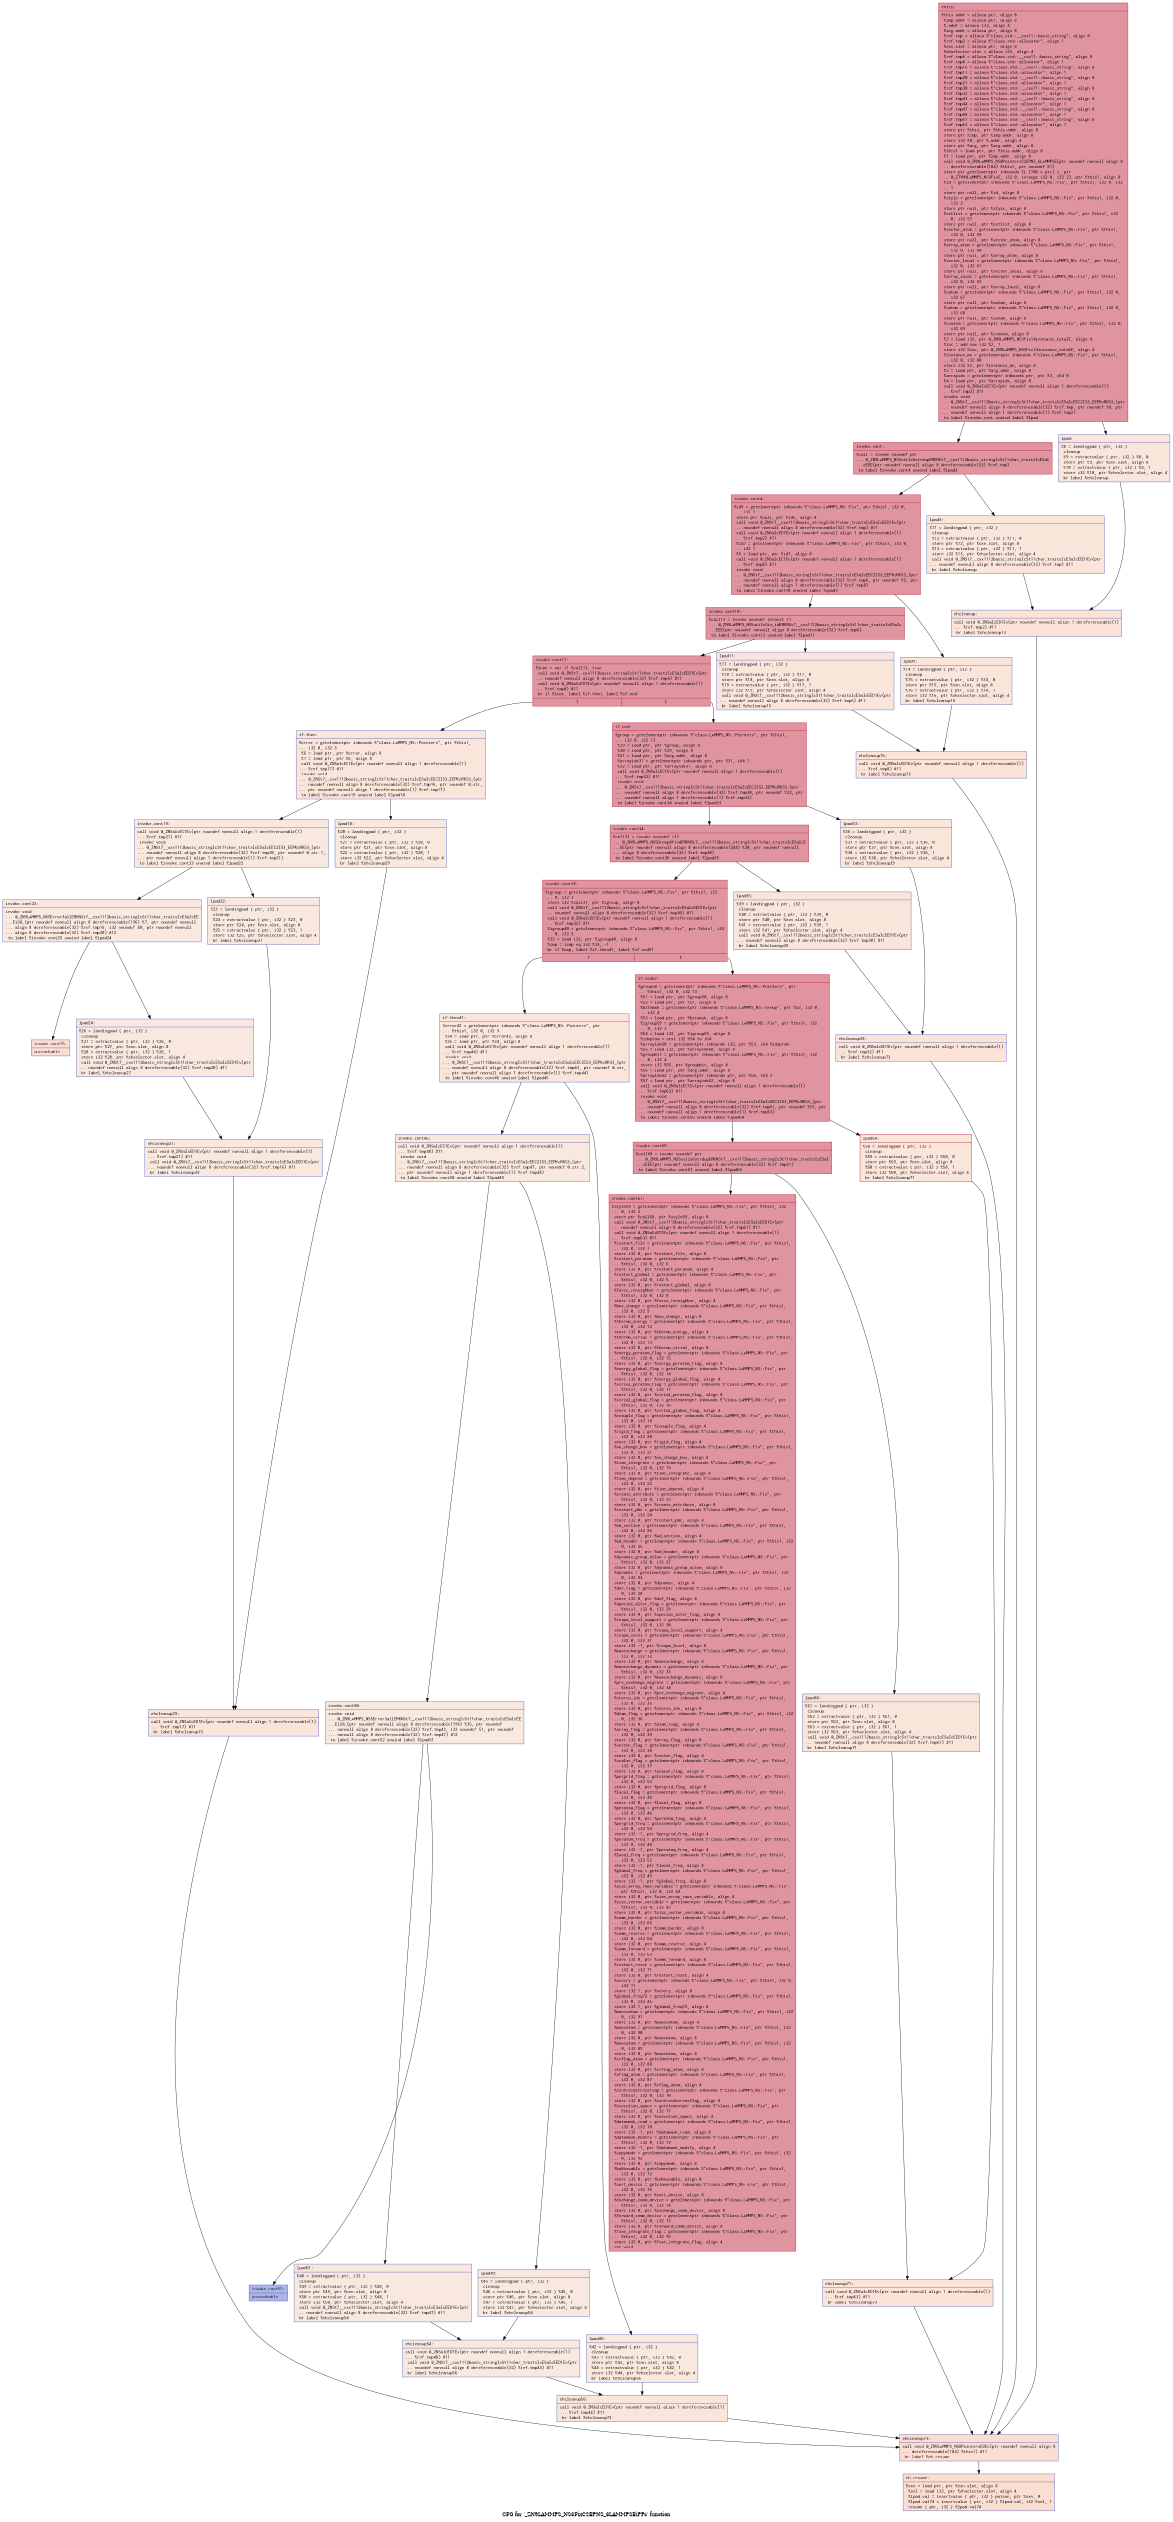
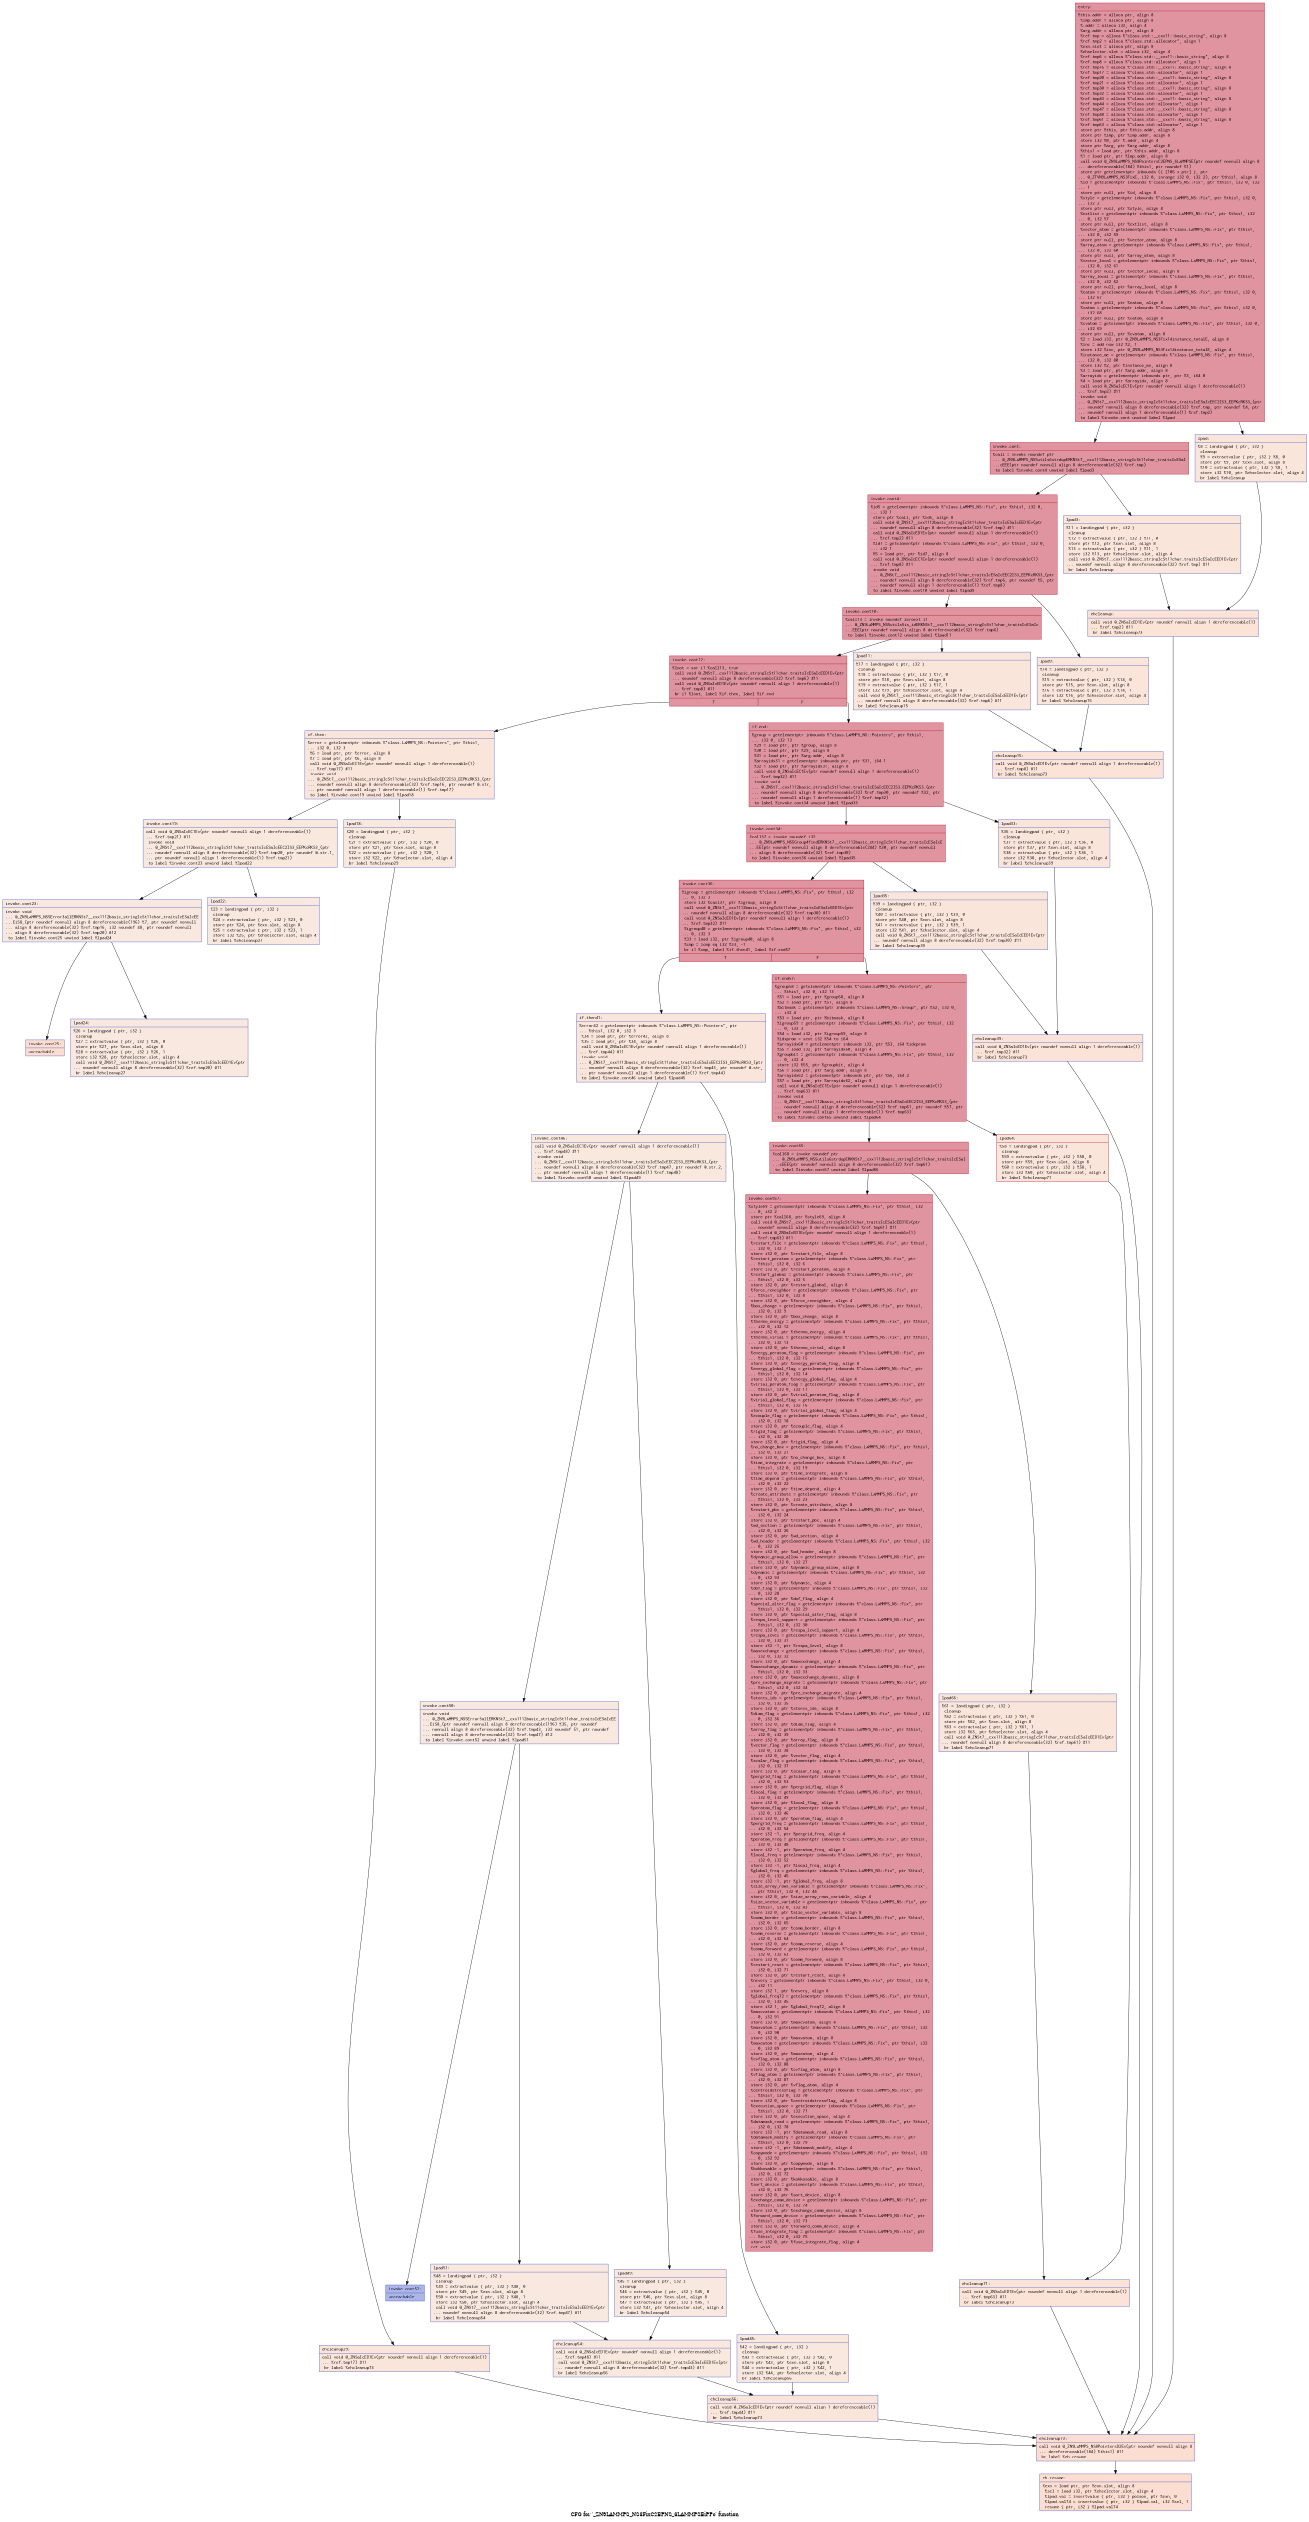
node "ehcleanup27:": removed
